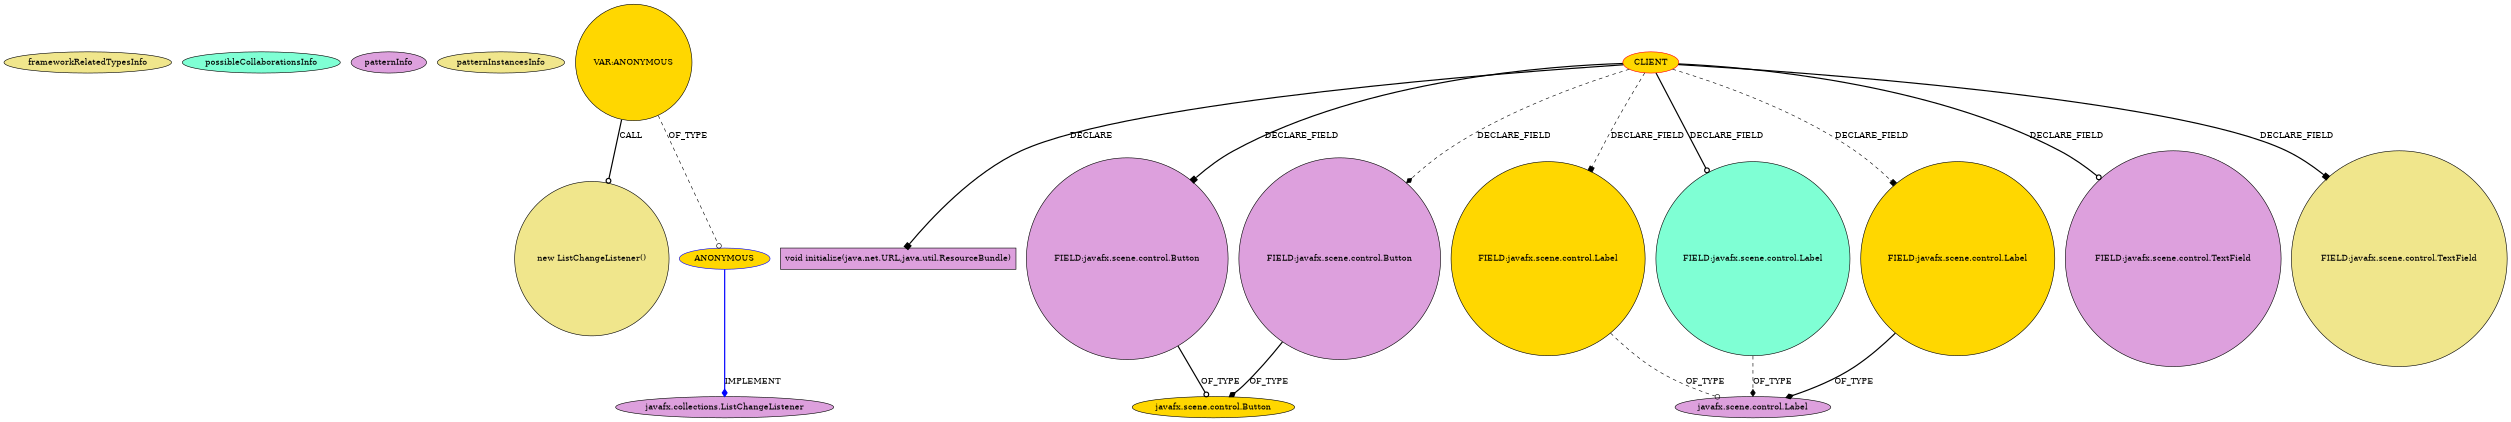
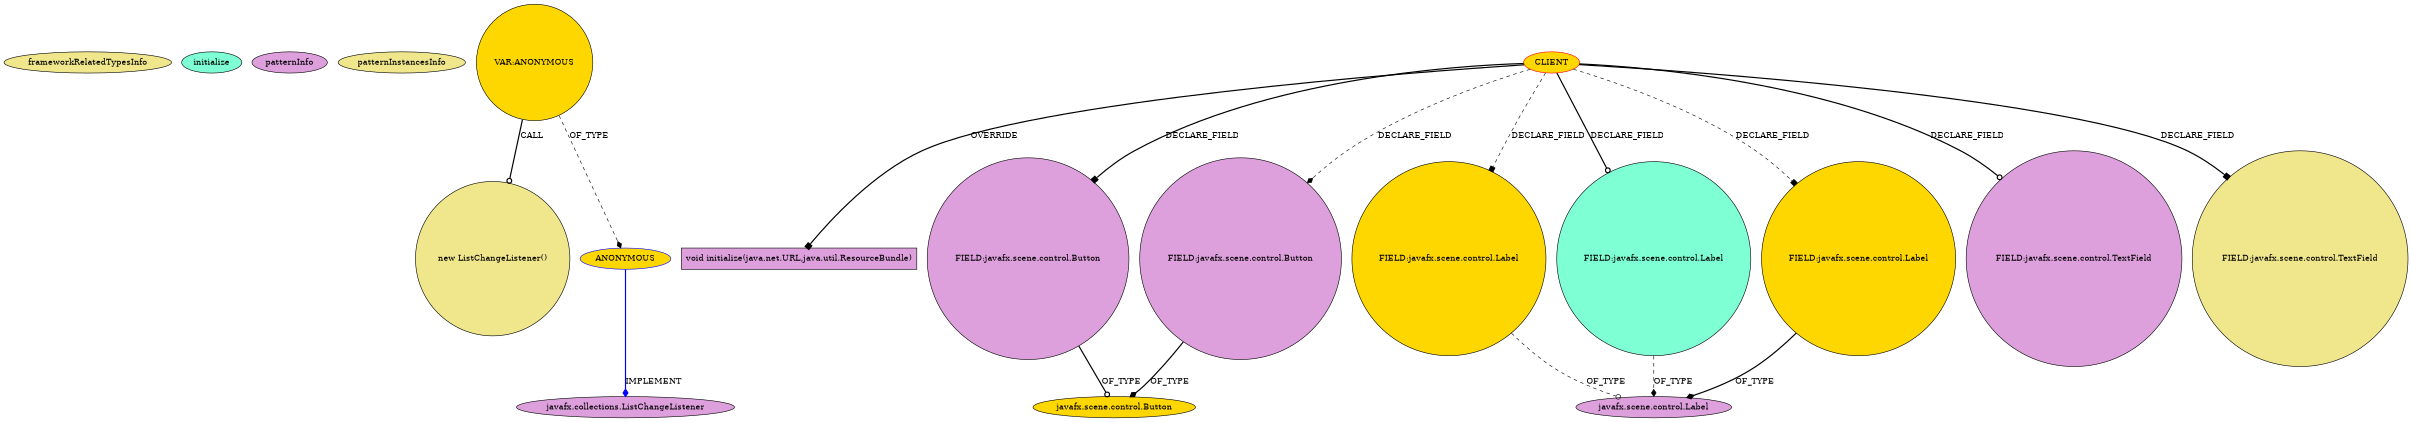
node "possibleCollaborationsInfo": label "possibleCollaborationsInfo" -> "initialize"
edge "CLIENT" -> "void initialize(java.net.URL,java.util.ResourceBundle)": label "DECLARE" -> "OVERRIDE"
edge "VAR:ANONYMOUS" -> "ANONYMOUS": arrowhead odot -> diamond
